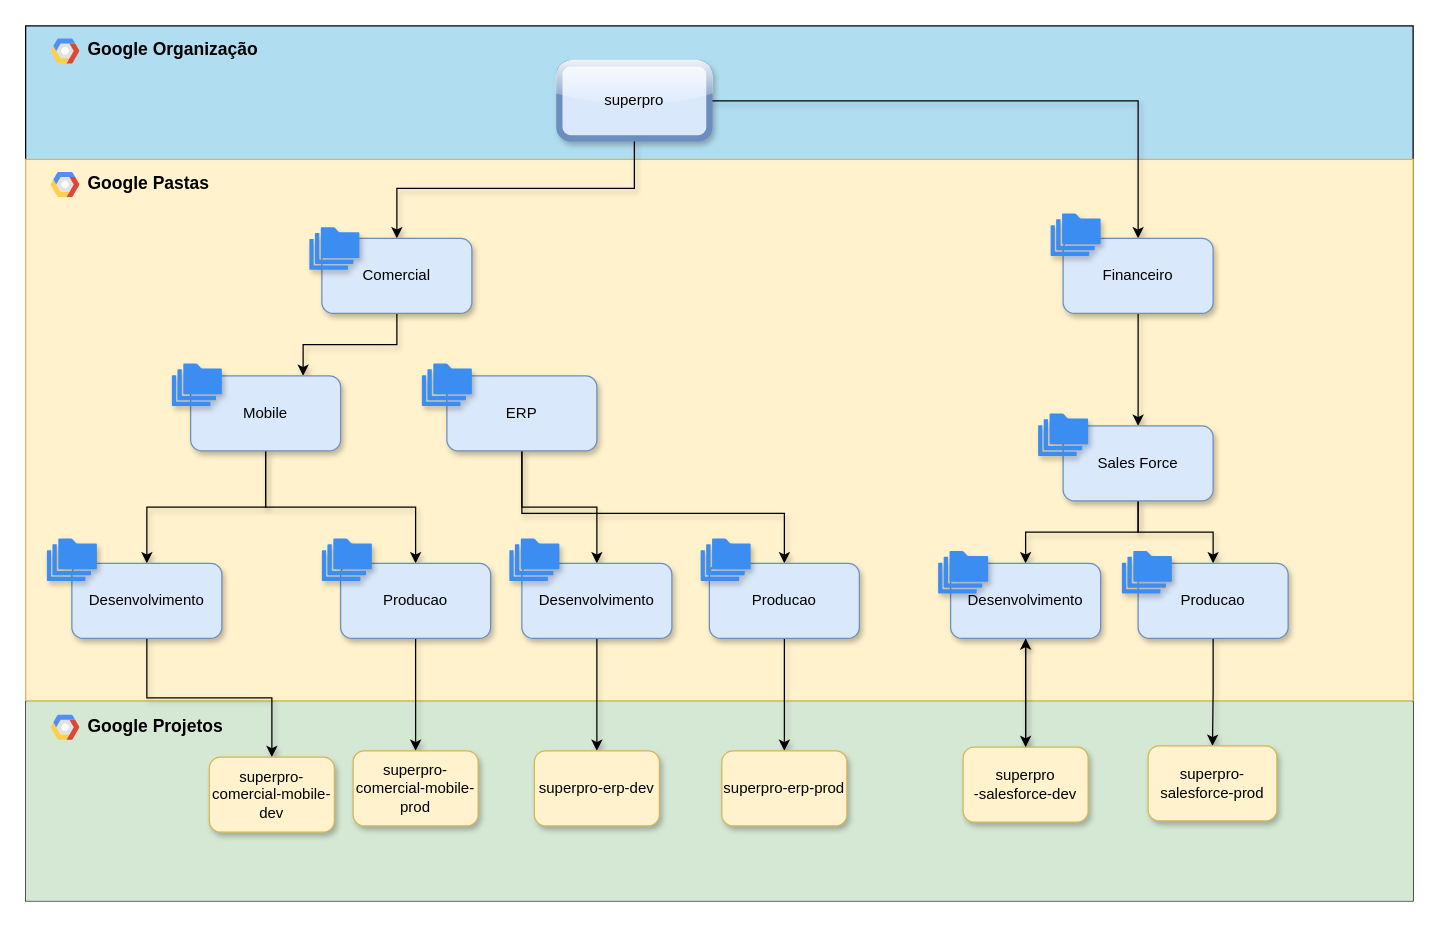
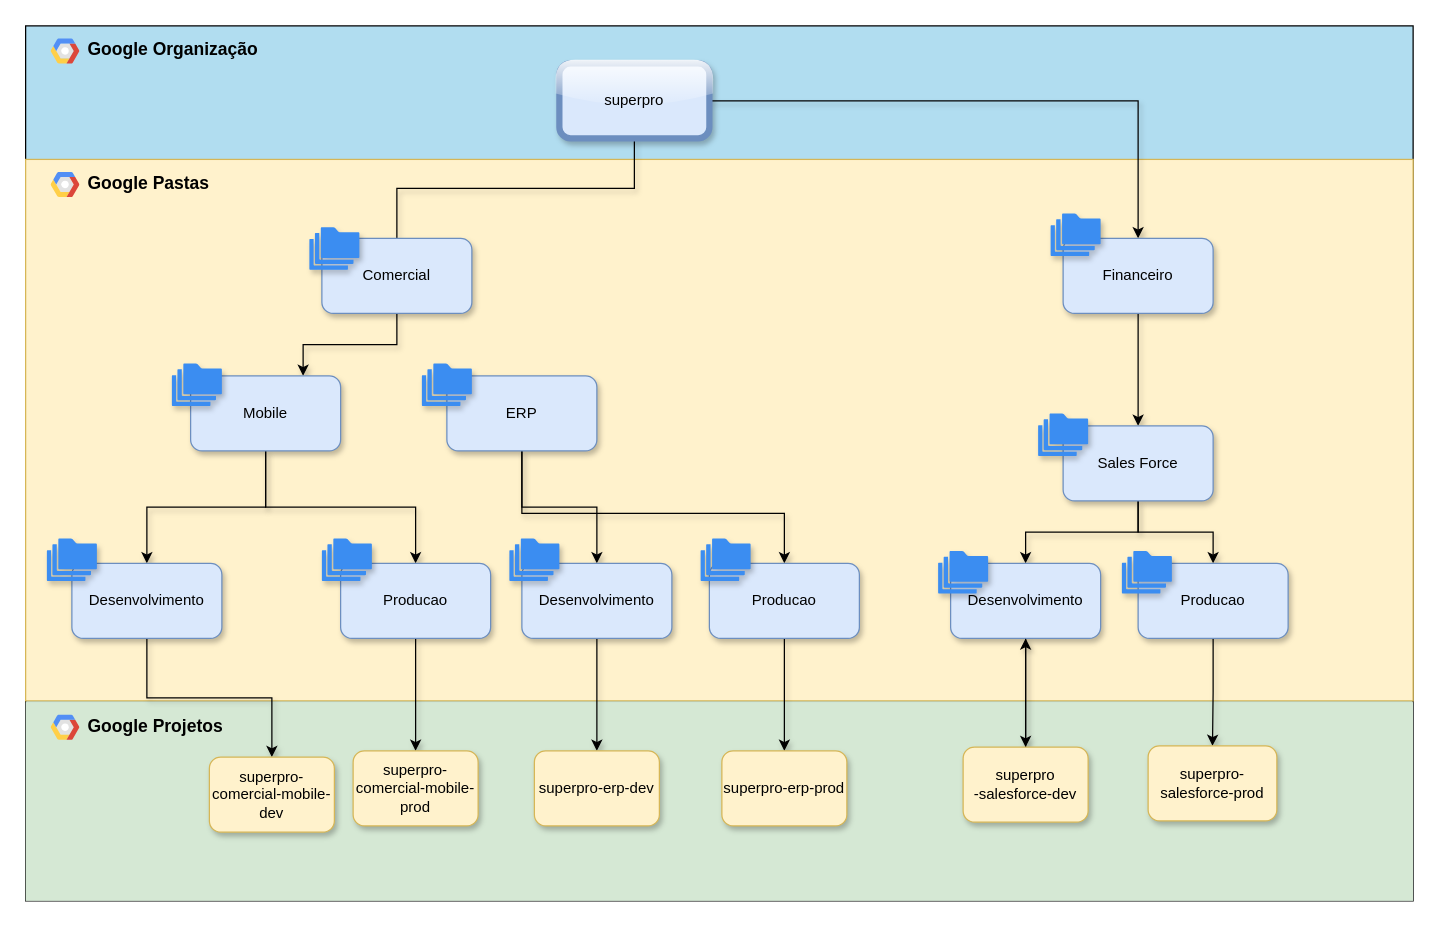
edge "superpro" -> "Comercial": arrowhead classic -> none
